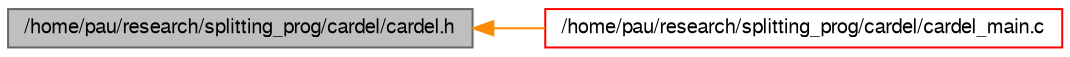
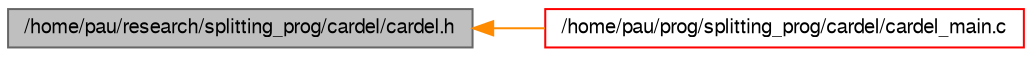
node "/home/pau/research/splitting_prog/cardel/cardel_main.c": label "/home/pau/research/splitting_prog/cardel/cardel_main.c" -> "/home/pau/prog/splitting_prog/cardel/cardel_main.c"
